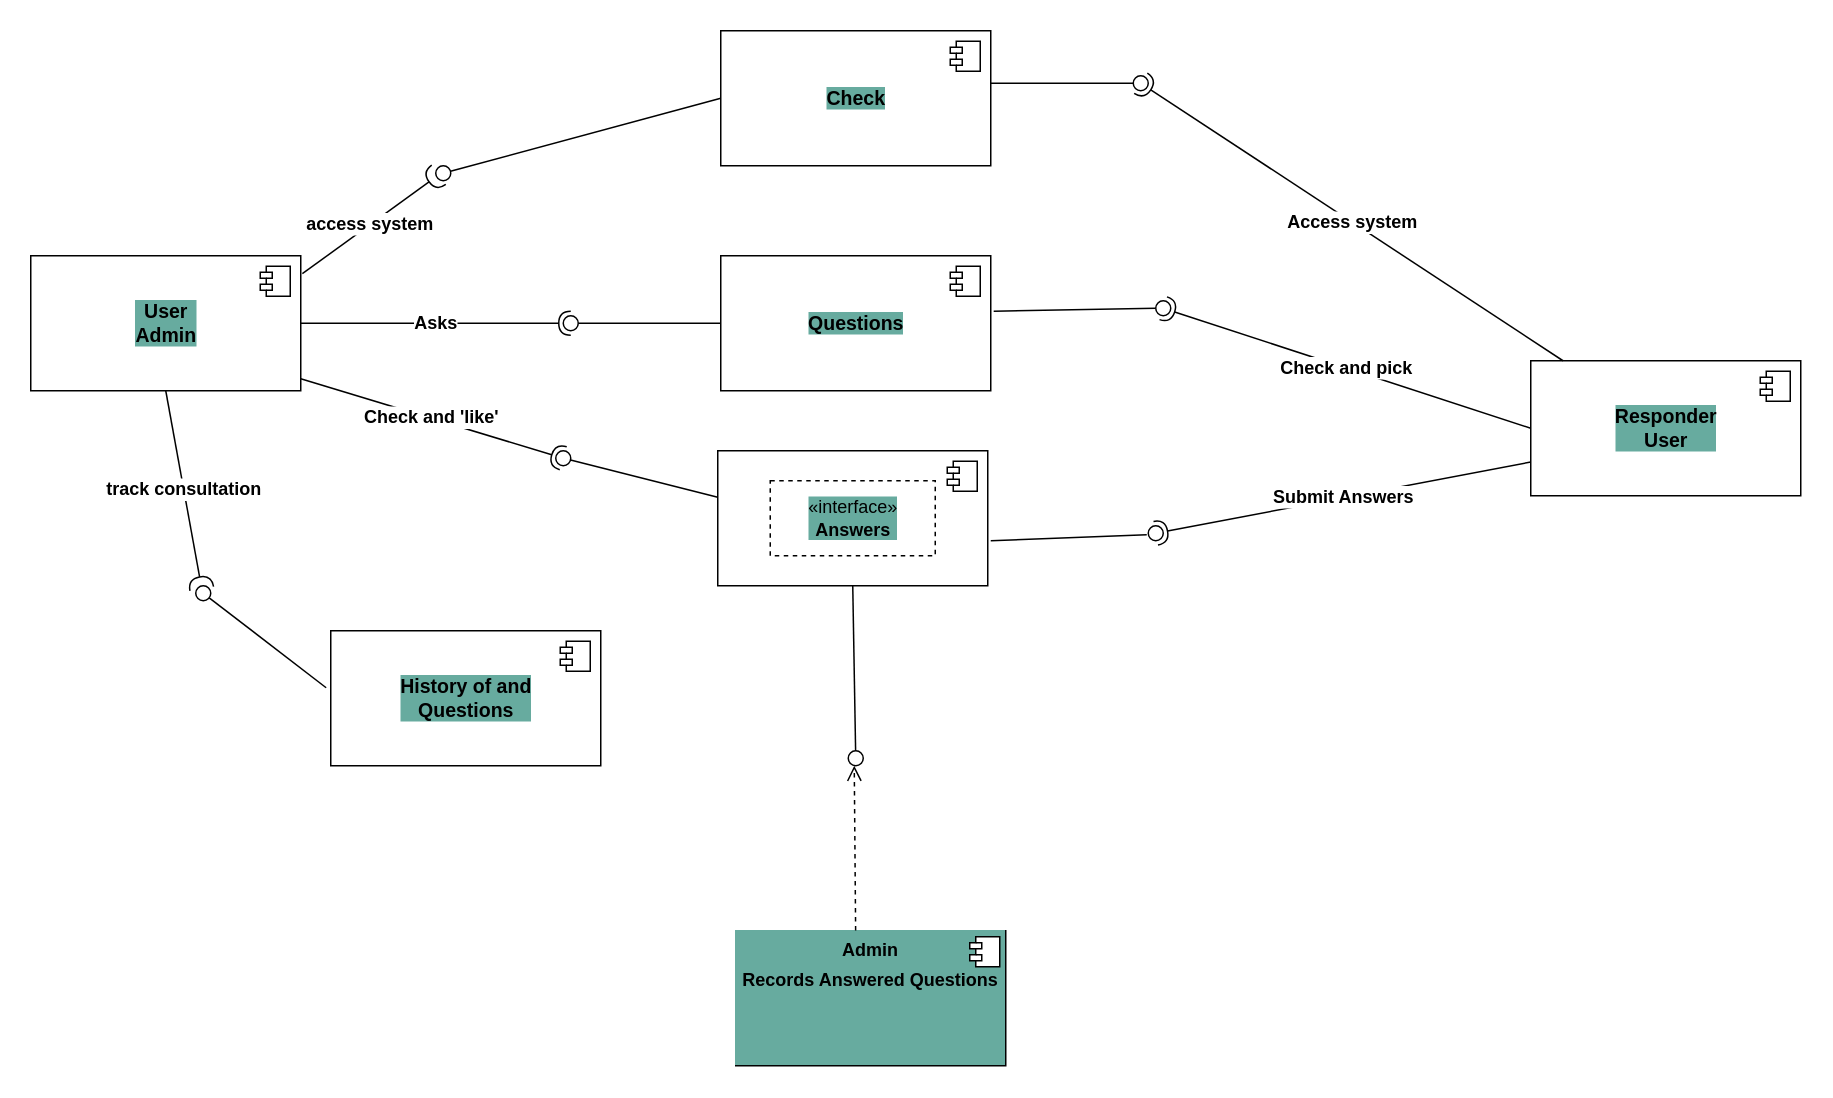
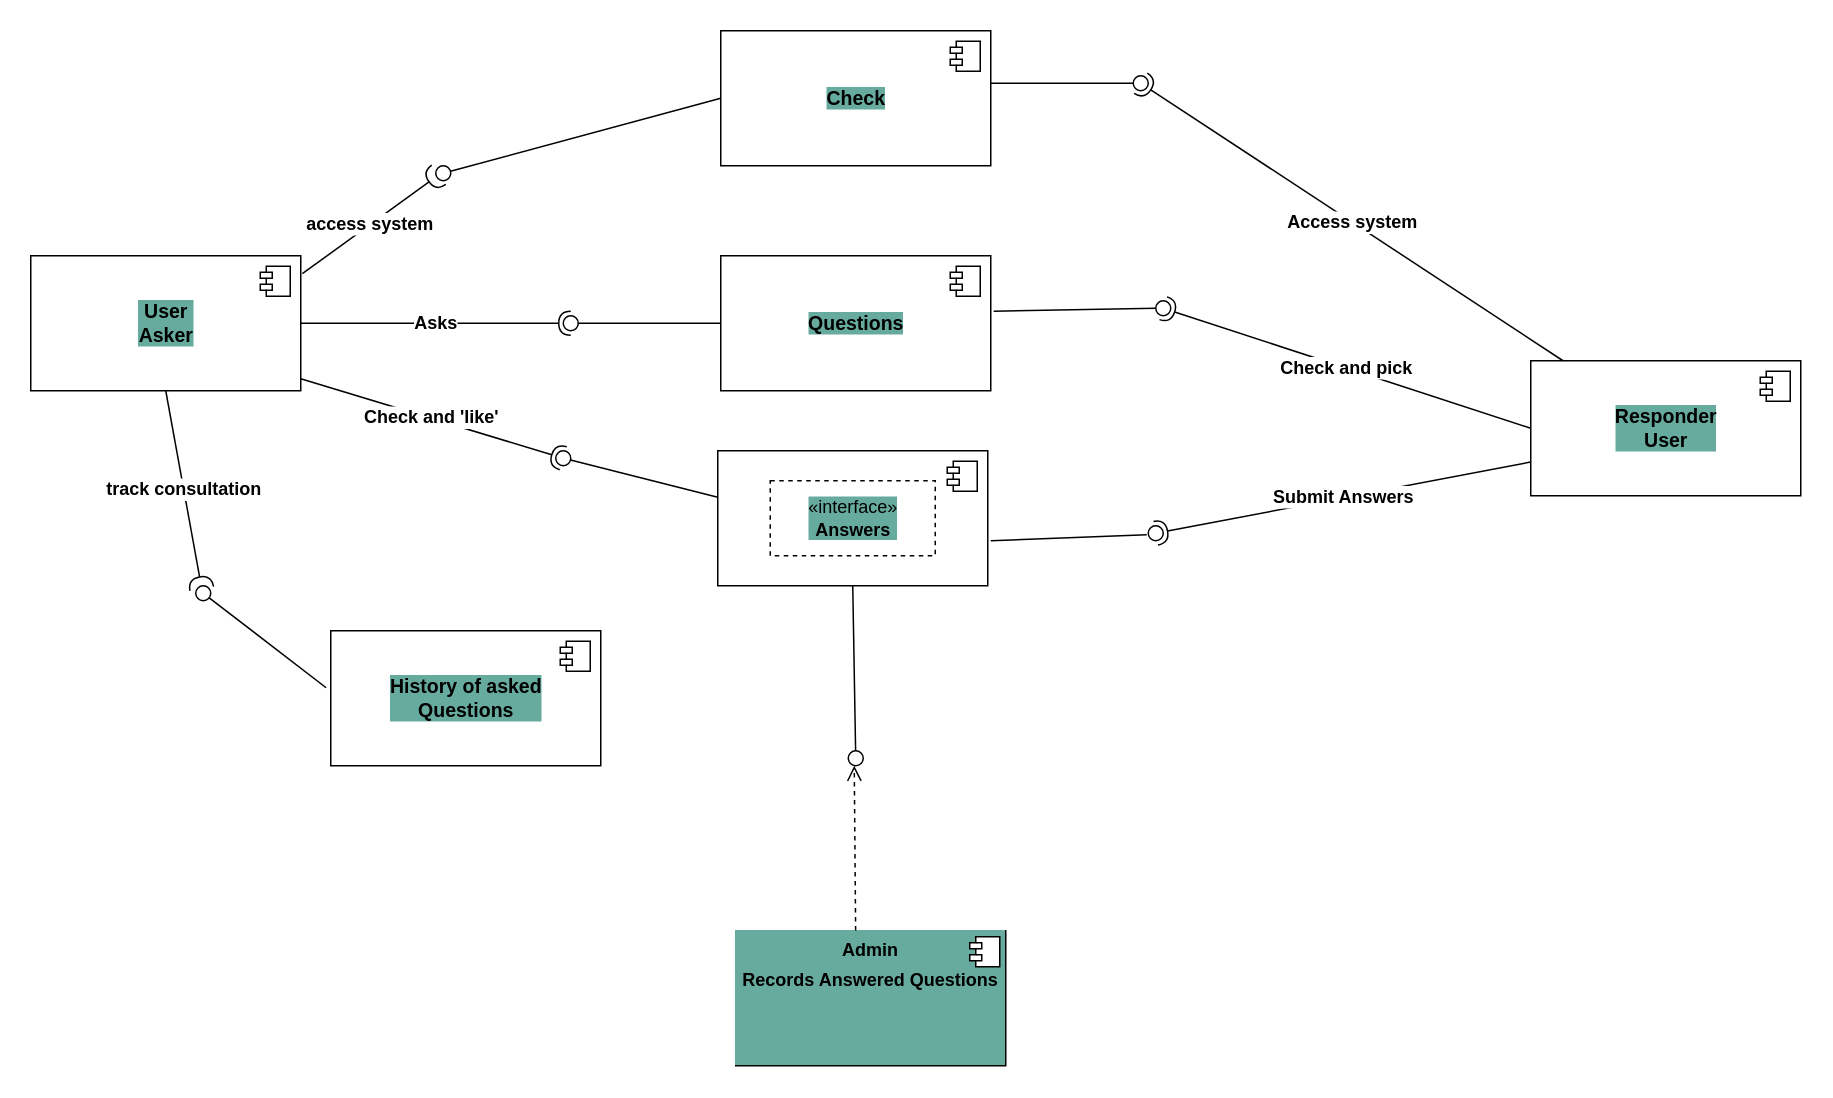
node "UserAdmin": label "UserAdmin" -> "UserAsker"
node "History of andQuestions": label "History of andQuestions" -> "History of askedQuestions"
